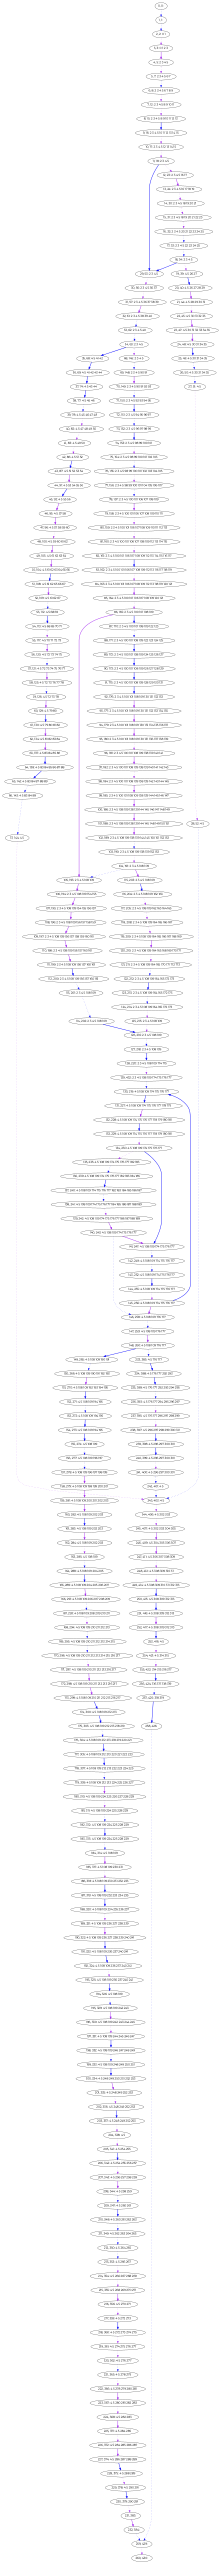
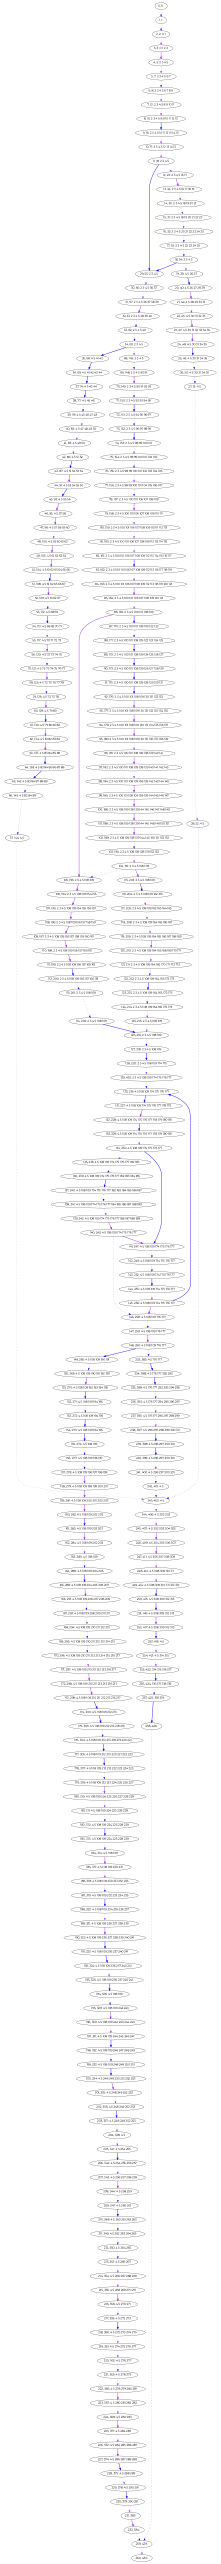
edge "186, 318: 4 5 108 109 230 231 232 233" -> "187, 319: 4 5 108 109 232 233 234 235": style bold -> dotted
